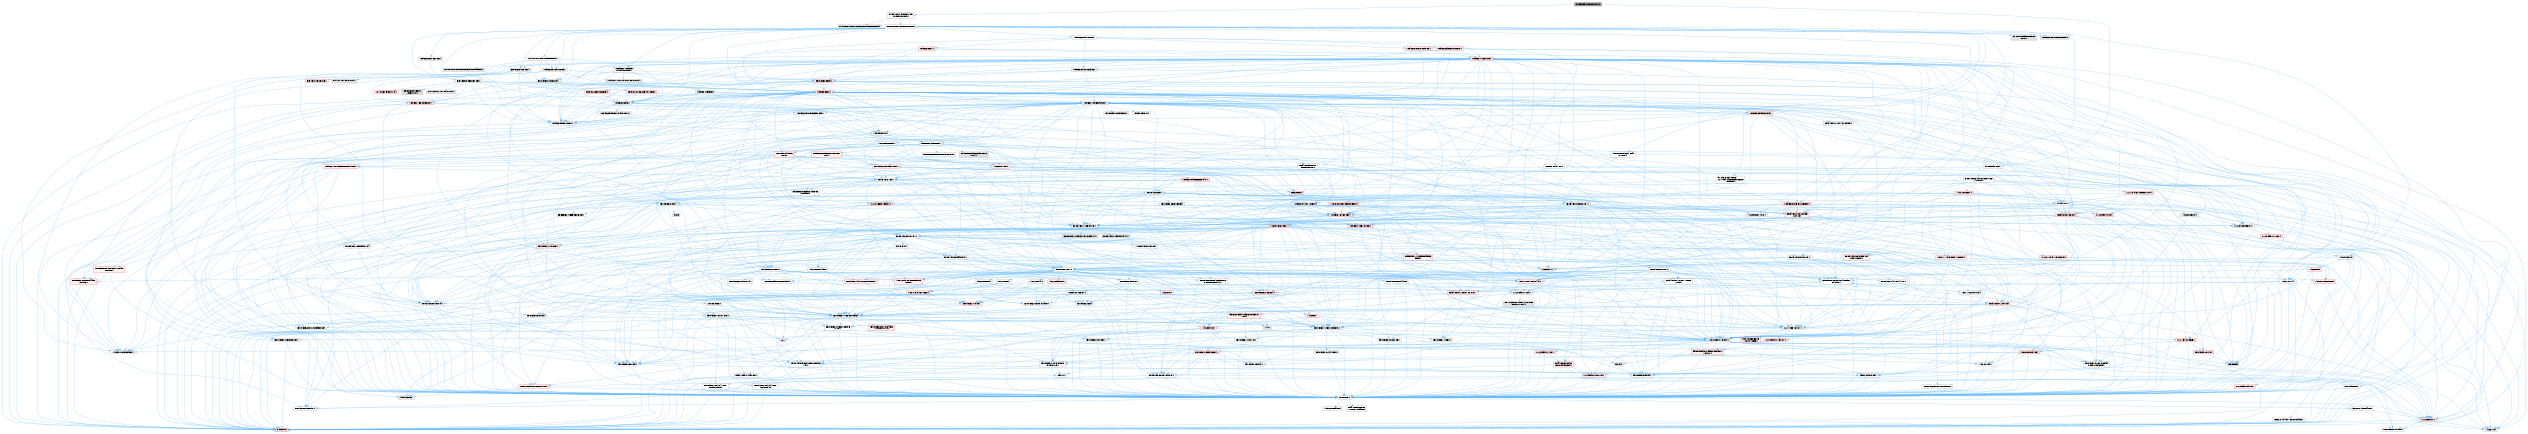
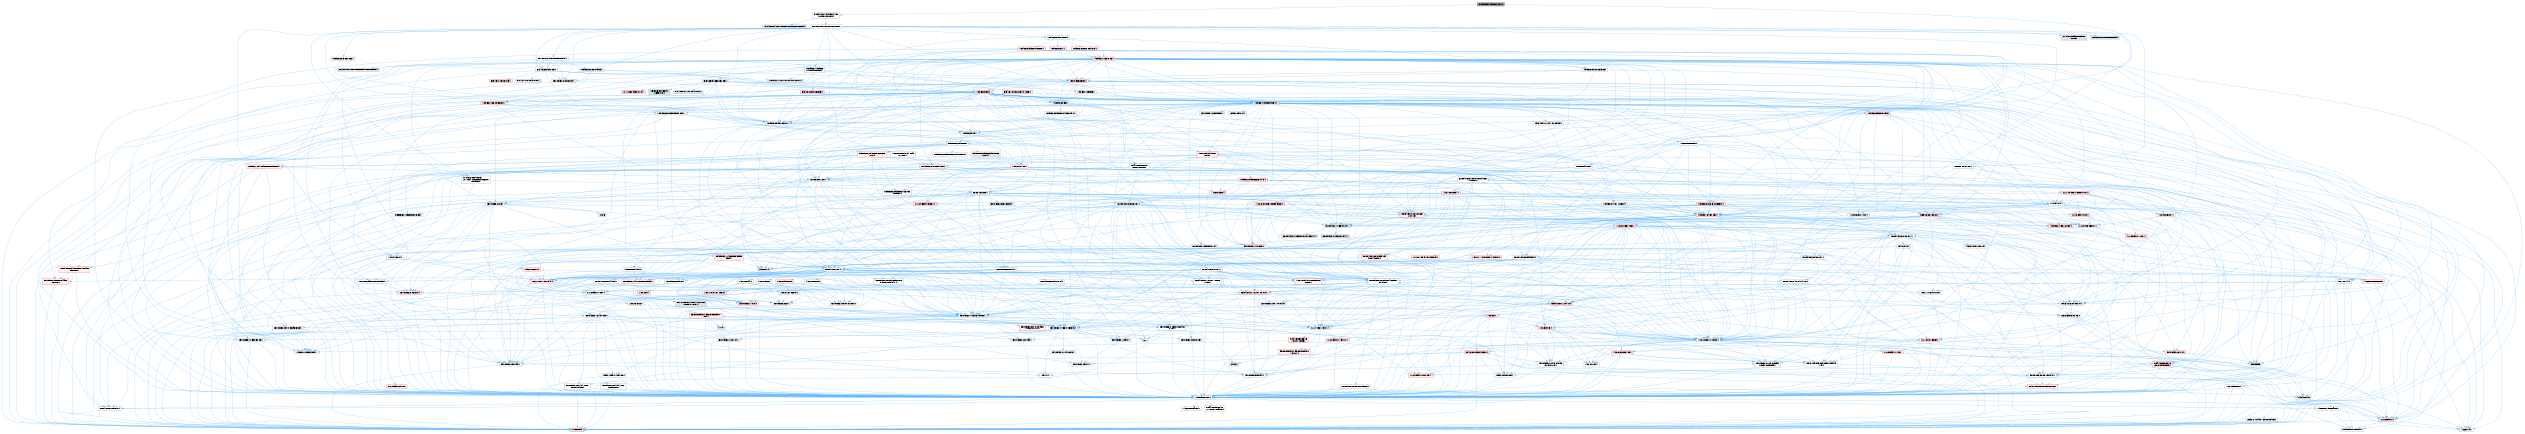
node "Misc/Base.h": label "Misc/Base.h" -> "Misc/Timespan.h"
node "Templates/IsPolymorphic.h": added
node "CoreTypes.h": label "CoreTypes.h" -> "AndRefsFromTo.h"
